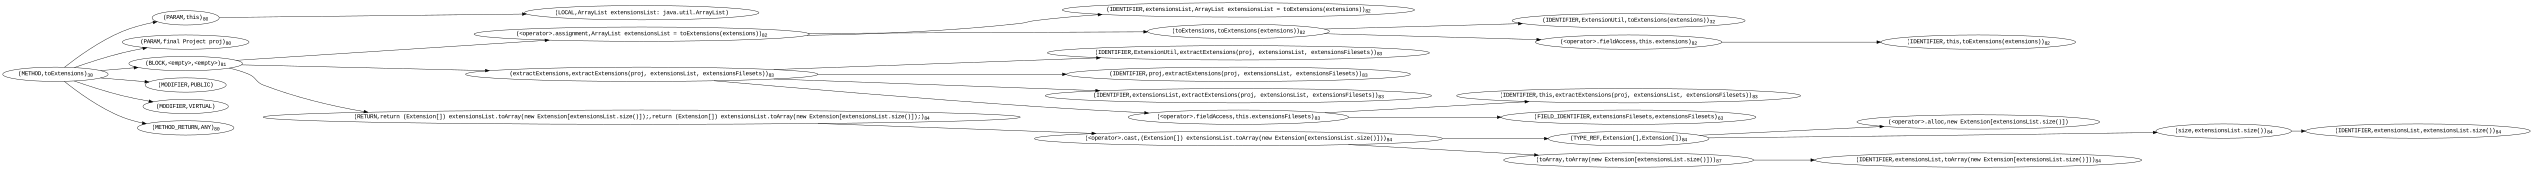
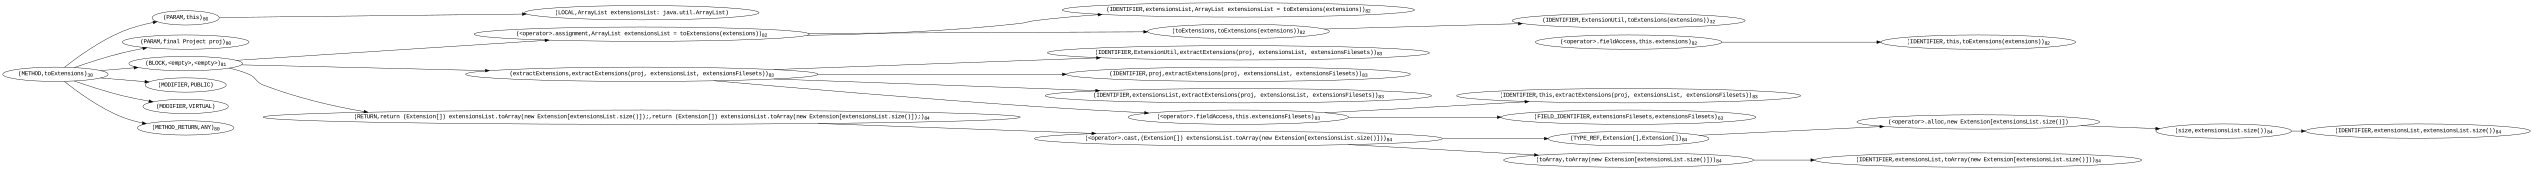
edge "(toExtensions,toExtensions(extensions))" -> "(<operator>.fieldAccess,this.extensions)": removed
edge "(TYPE_REF,Extension[],Extension[])" -> "(size,extensionsList.size())": now "(<operator>.alloc,new Extension[extensionsList.size()])" -> "(size,extensionsList.size())"
node "(toArray,toArray(new Extension[extensionsList.size()]))": text "87" -> "84"
